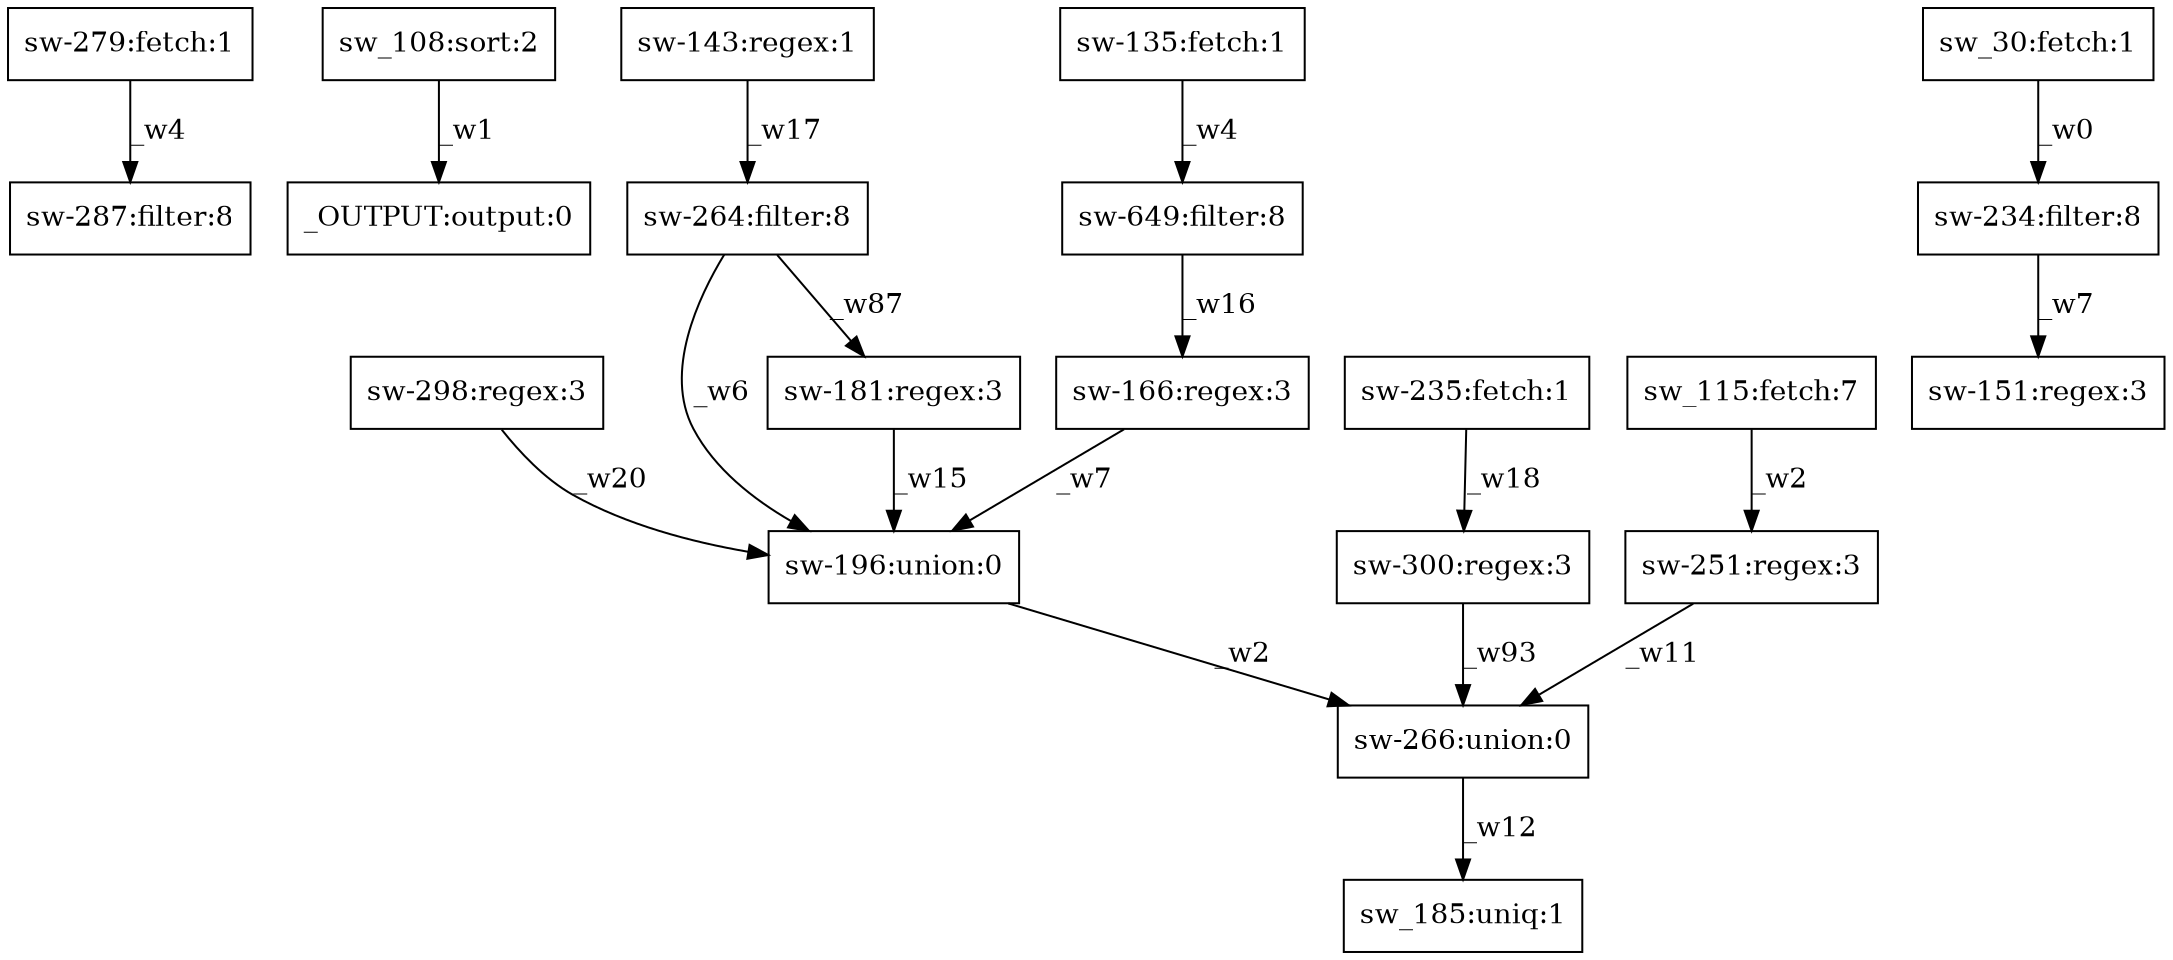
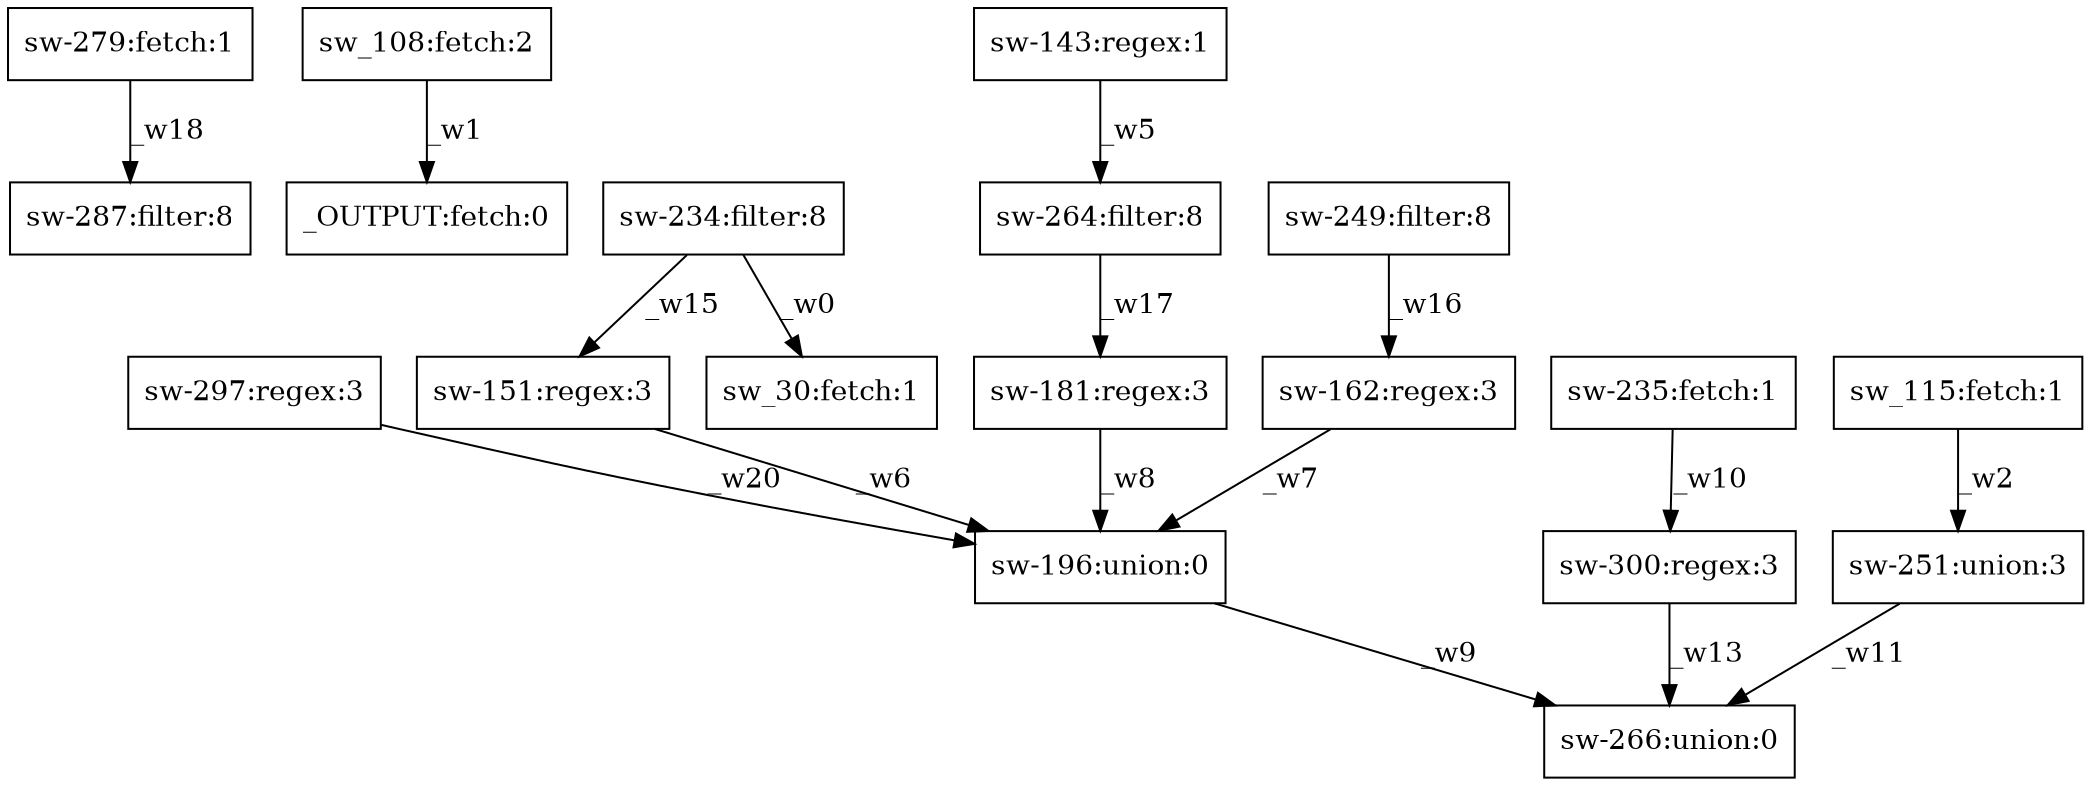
node "sw_108:sort:2": label "sw_108:sort:2" -> "sw_108:fetch:2"
node "sw-135:fetch:1": removed
edge "sw_30:fetch:1" -> "sw-234:filter:8": reversed
edge "sw-279:fetch:1" -> "sw-287:filter:8": label "_w4" -> "_w18"
edge "sw-143:regex:1" -> "sw-264:filter:8": label "_w17" -> "_w5"
node "_OUTPUT:output:0": label "_OUTPUT:output:0" -> "_OUTPUT:fetch:0"
node "sw-649:filter:8": label "sw-649:filter:8" -> "sw-249:filter:8"
edge "sw-264:filter:8" -> "sw-181:regex:3": label "_w87" -> "_w17"
edge "sw-234:filter:8" -> "sw-151:regex:3": label "_w7" -> "_w15"
node "sw-298:regex:3": label "sw-298:regex:3" -> "sw-297:regex:3"
node "sw-166:regex:3": label "sw-166:regex:3" -> "sw-162:regex:3"
node "sw_115:fetch:7": label "sw_115:fetch:7" -> "sw_115:fetch:1"
edge "sw-264:filter:8" -> "sw-196:union:0": now "sw-151:regex:3" -> "sw-196:union:0"
edge "sw-181:regex:3" -> "sw-196:union:0": label "_w15" -> "_w8"
edge "sw-235:fetch:1" -> "sw-300:regex:3": label "_w18" -> "_w10"
node "sw-251:regex:3": label "sw-251:regex:3" -> "sw-251:union:3"
edge "sw-196:union:0" -> "sw-266:union:0": label "_w2" -> "_w9"
edge "sw-300:regex:3" -> "sw-266:union:0": label "_w93" -> "_w13"
node "sw_185:uniq:1": removed
